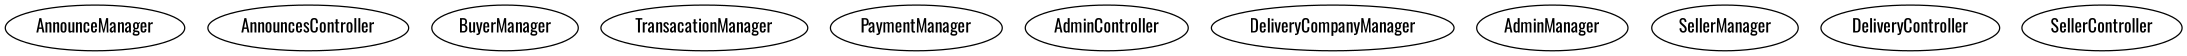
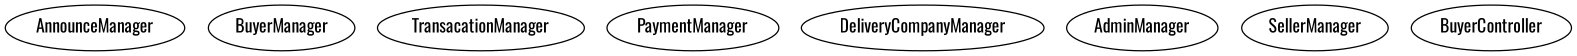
node "AnnouncesController": removed
node "AdminController": removed
node "BuyerController": added
node "DeliveryController": removed
node "SellerController": removed
